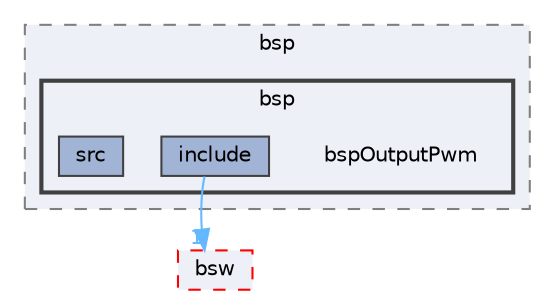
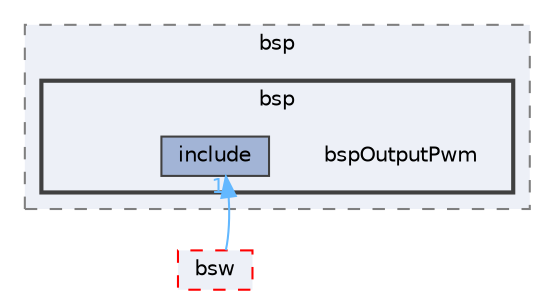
node "src": removed
edge "include" -> "bsw": reversed
